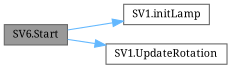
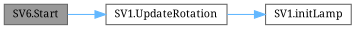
edge "SV6.Start" -> "SV1.initLamp": now "SV1.UpdateRotation" -> "SV1.initLamp"
